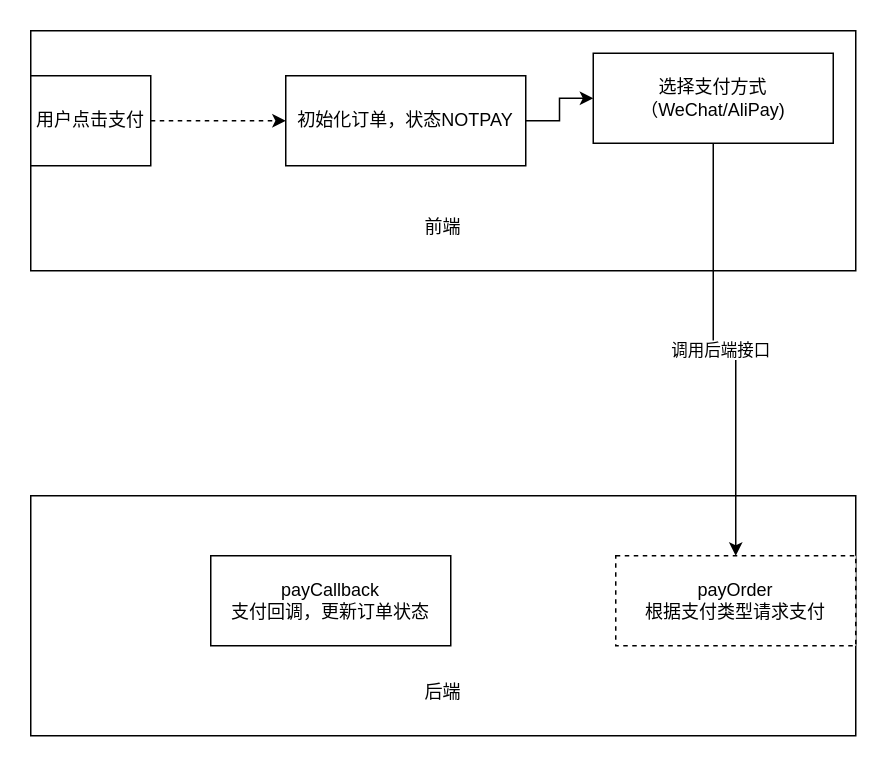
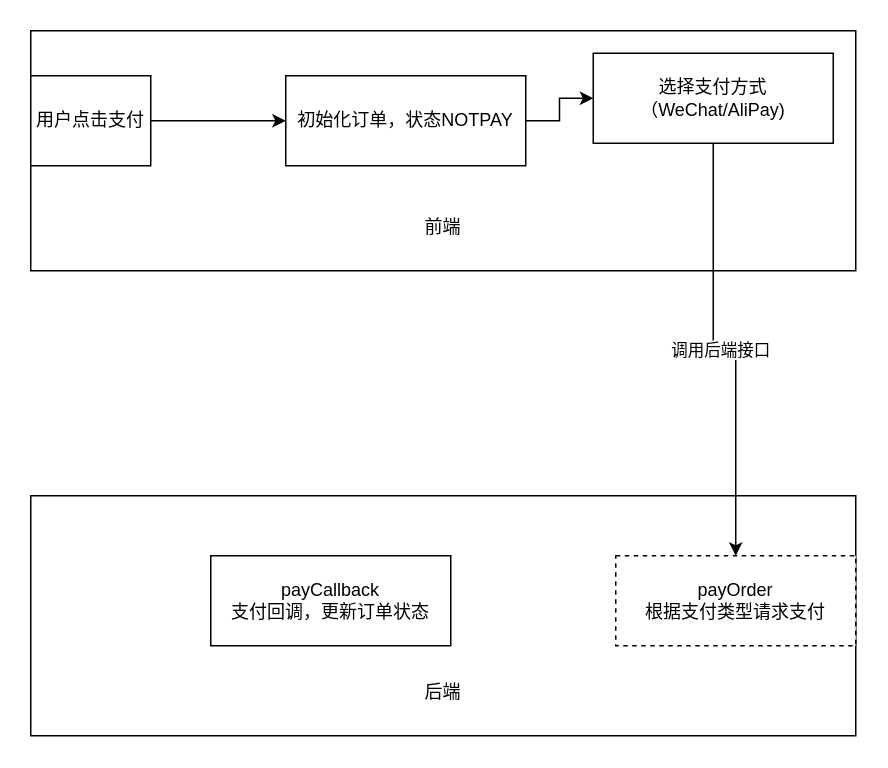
edge "用户点击支付" -> "初始化订单，状态NOTPAY": style dashed -> solid
